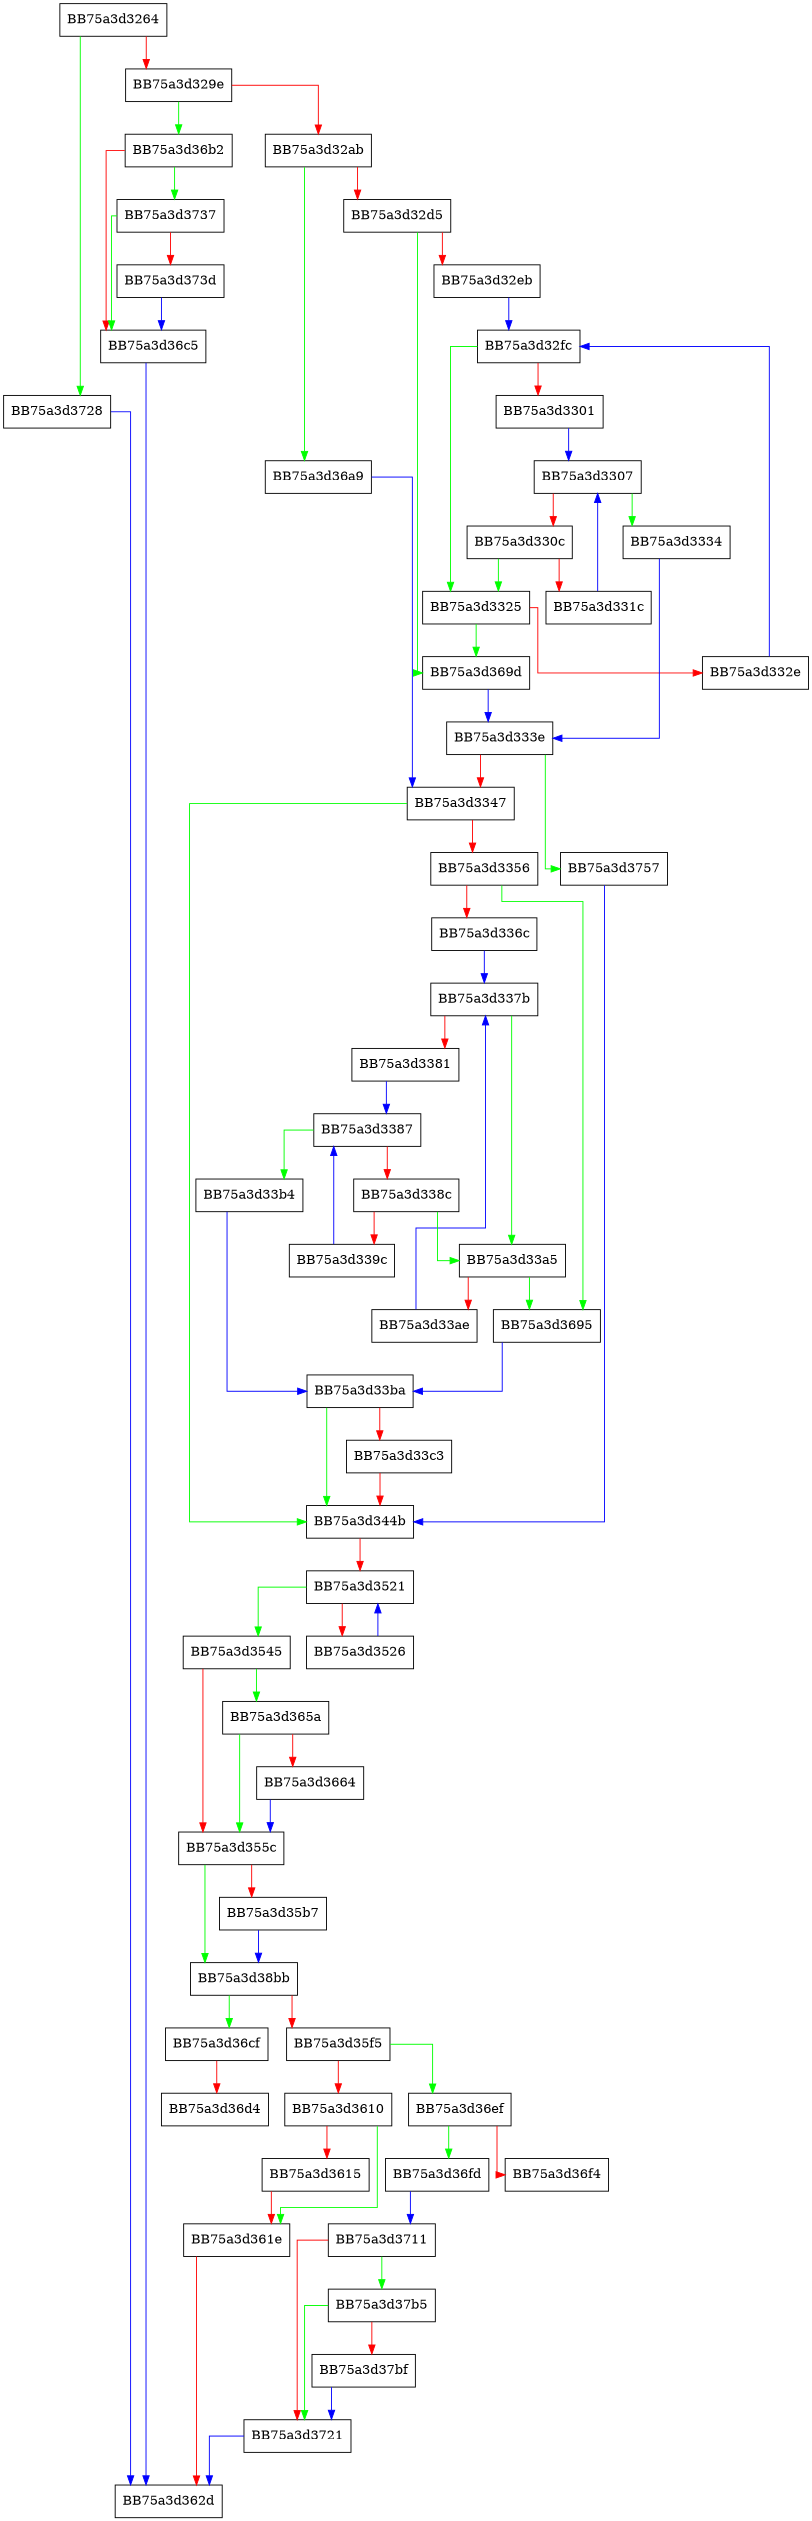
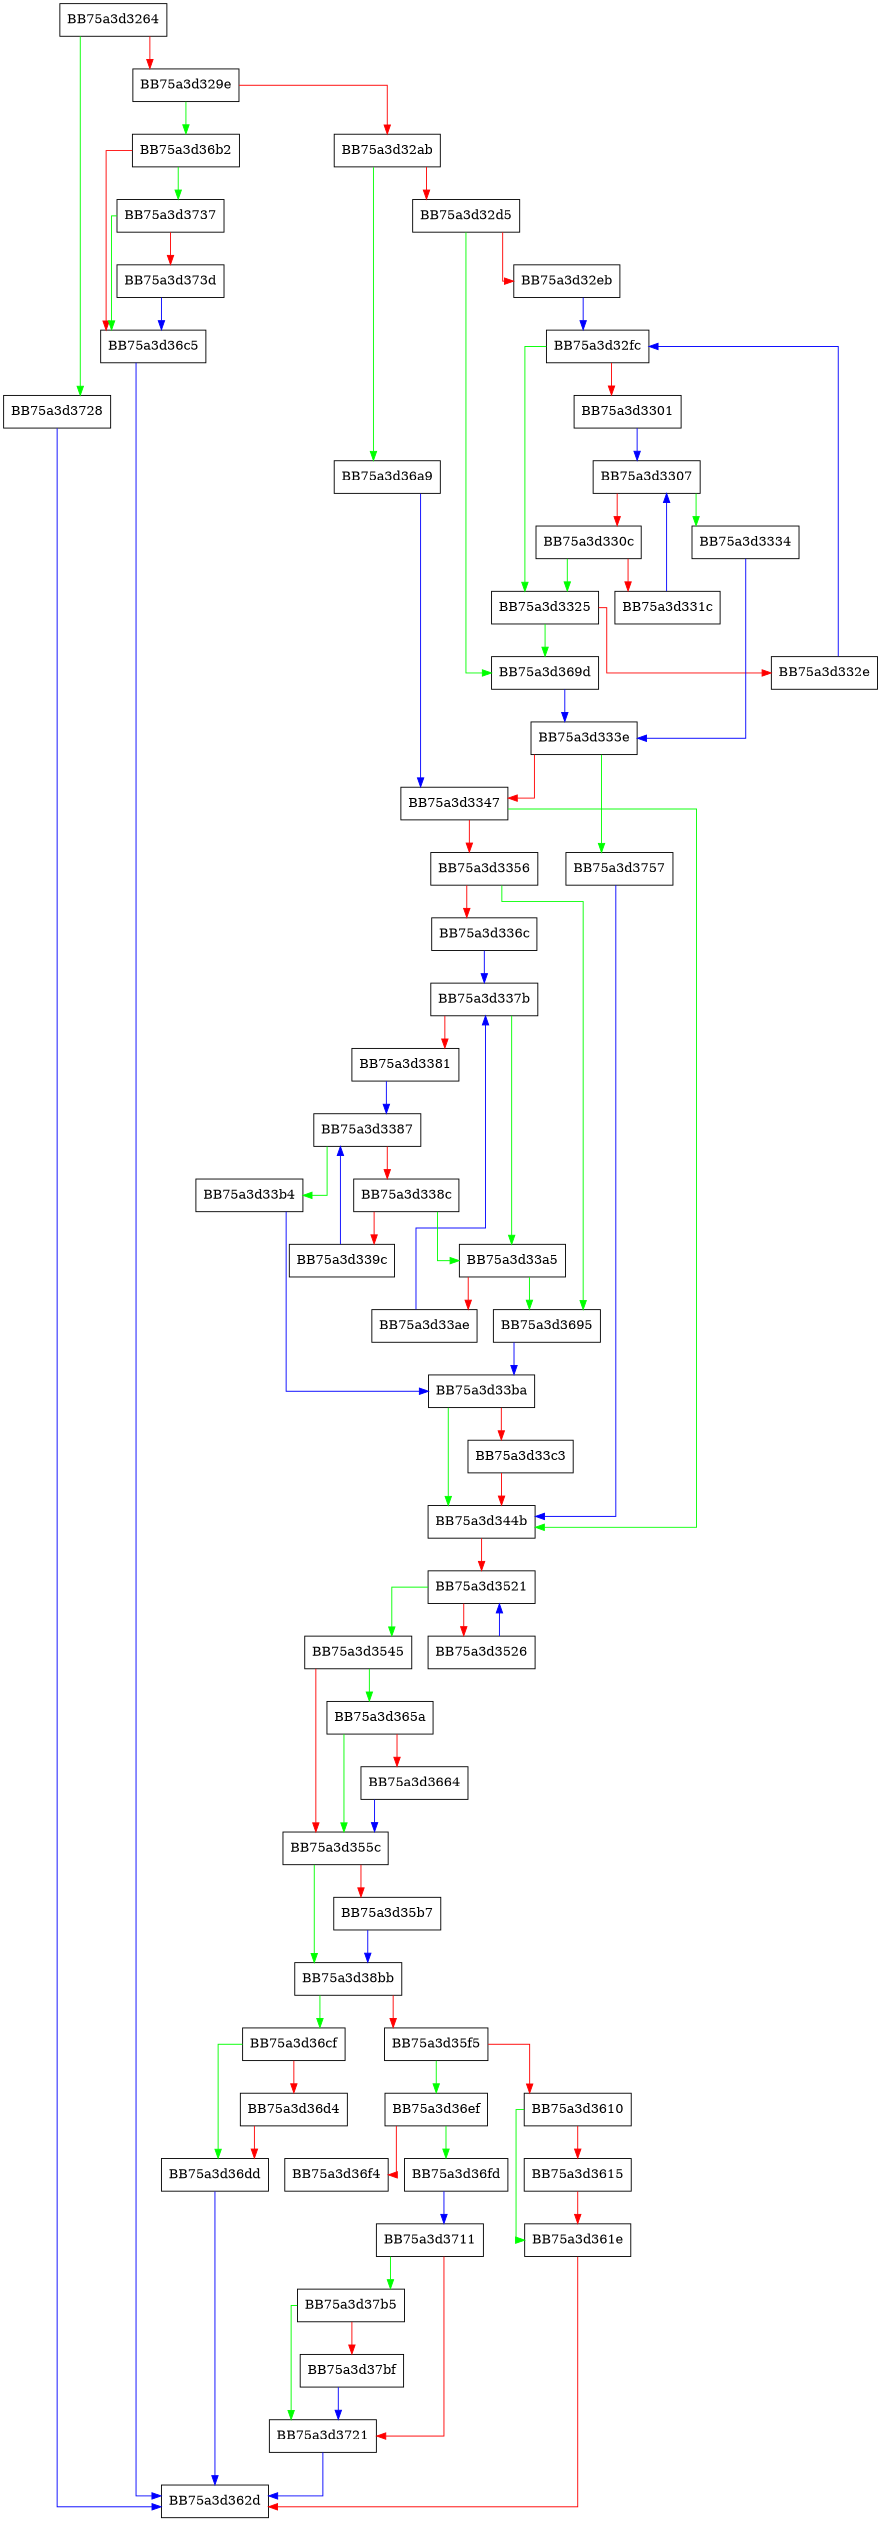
node "BB75a3d36dd": added
